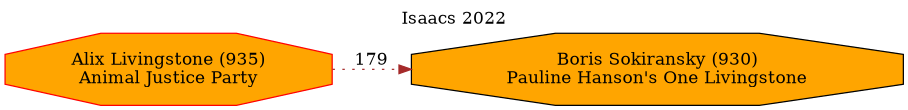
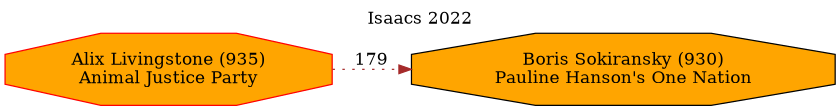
node "Boris Sokiransky (930) Pauline Hanson's One Livingstone": label "Boris Sokiransky (930) Pauline Hanson's One Livingstone" -> "Boris Sokiransky (930) Pauline Hanson's One Nation"
